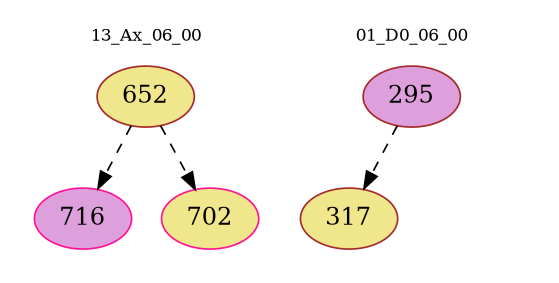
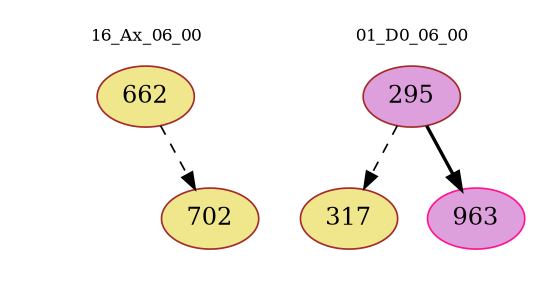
cluster "13_Ax_06_00": label "13_Ax_06_00" -> "16_Ax_06_00"
node "652": label "652" -> "662"
node "716": removed
node "702": color deeppink -> brown
node "963": added
